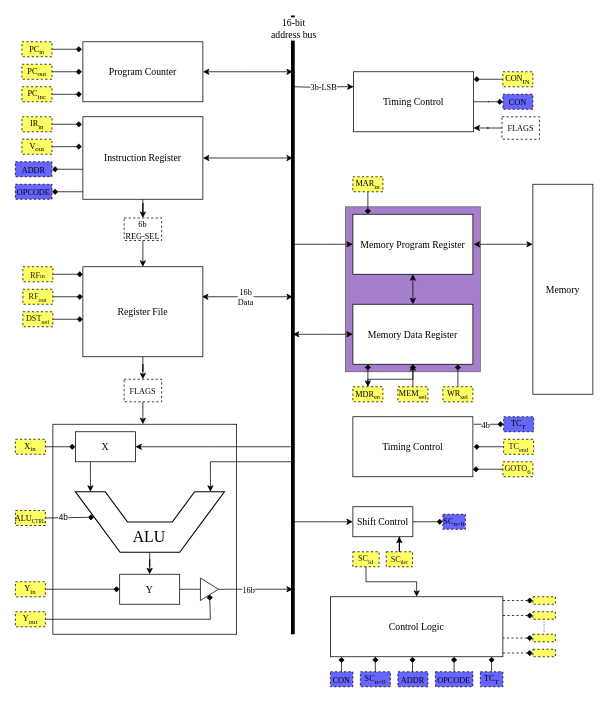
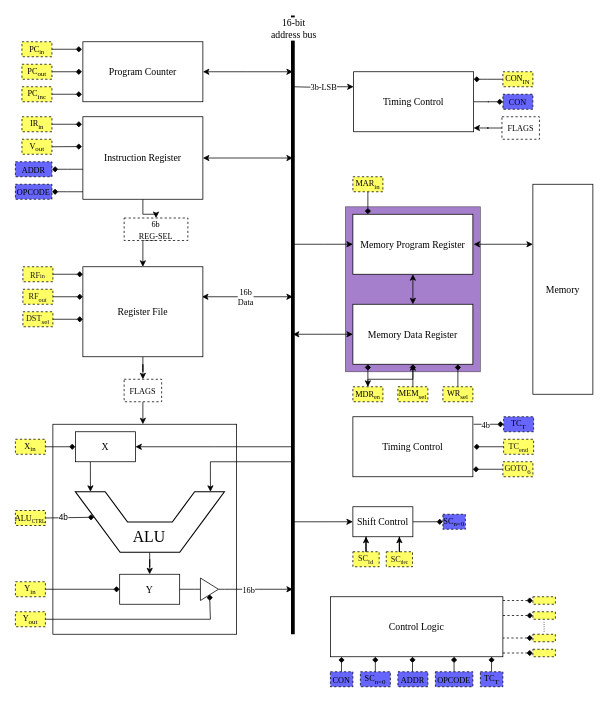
node "6b REG-SEL": size 37x23 -> 64x23
edge "SCld" -> "Control Logic": now "SCld" -> "Shift Control"
